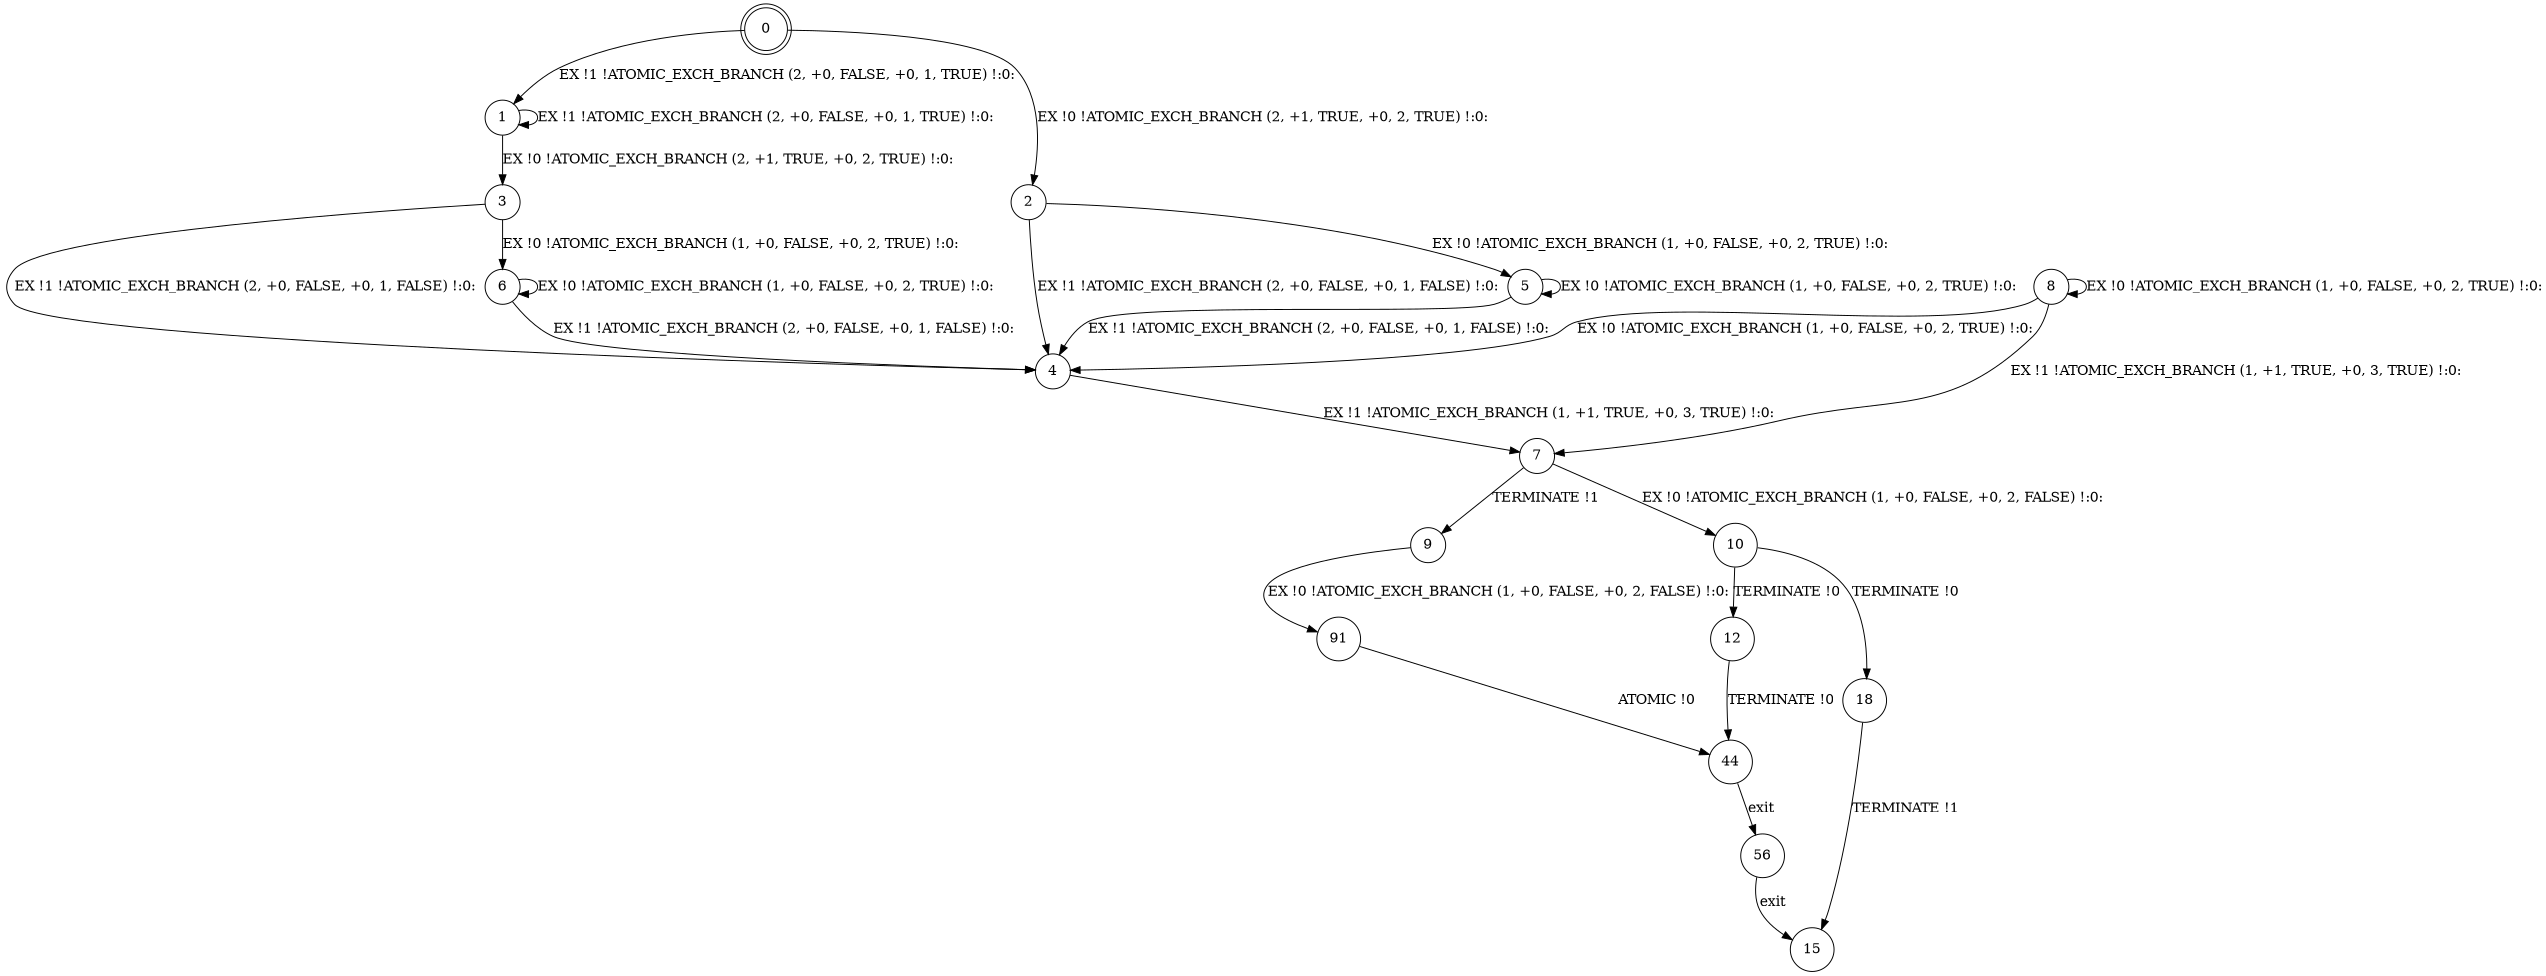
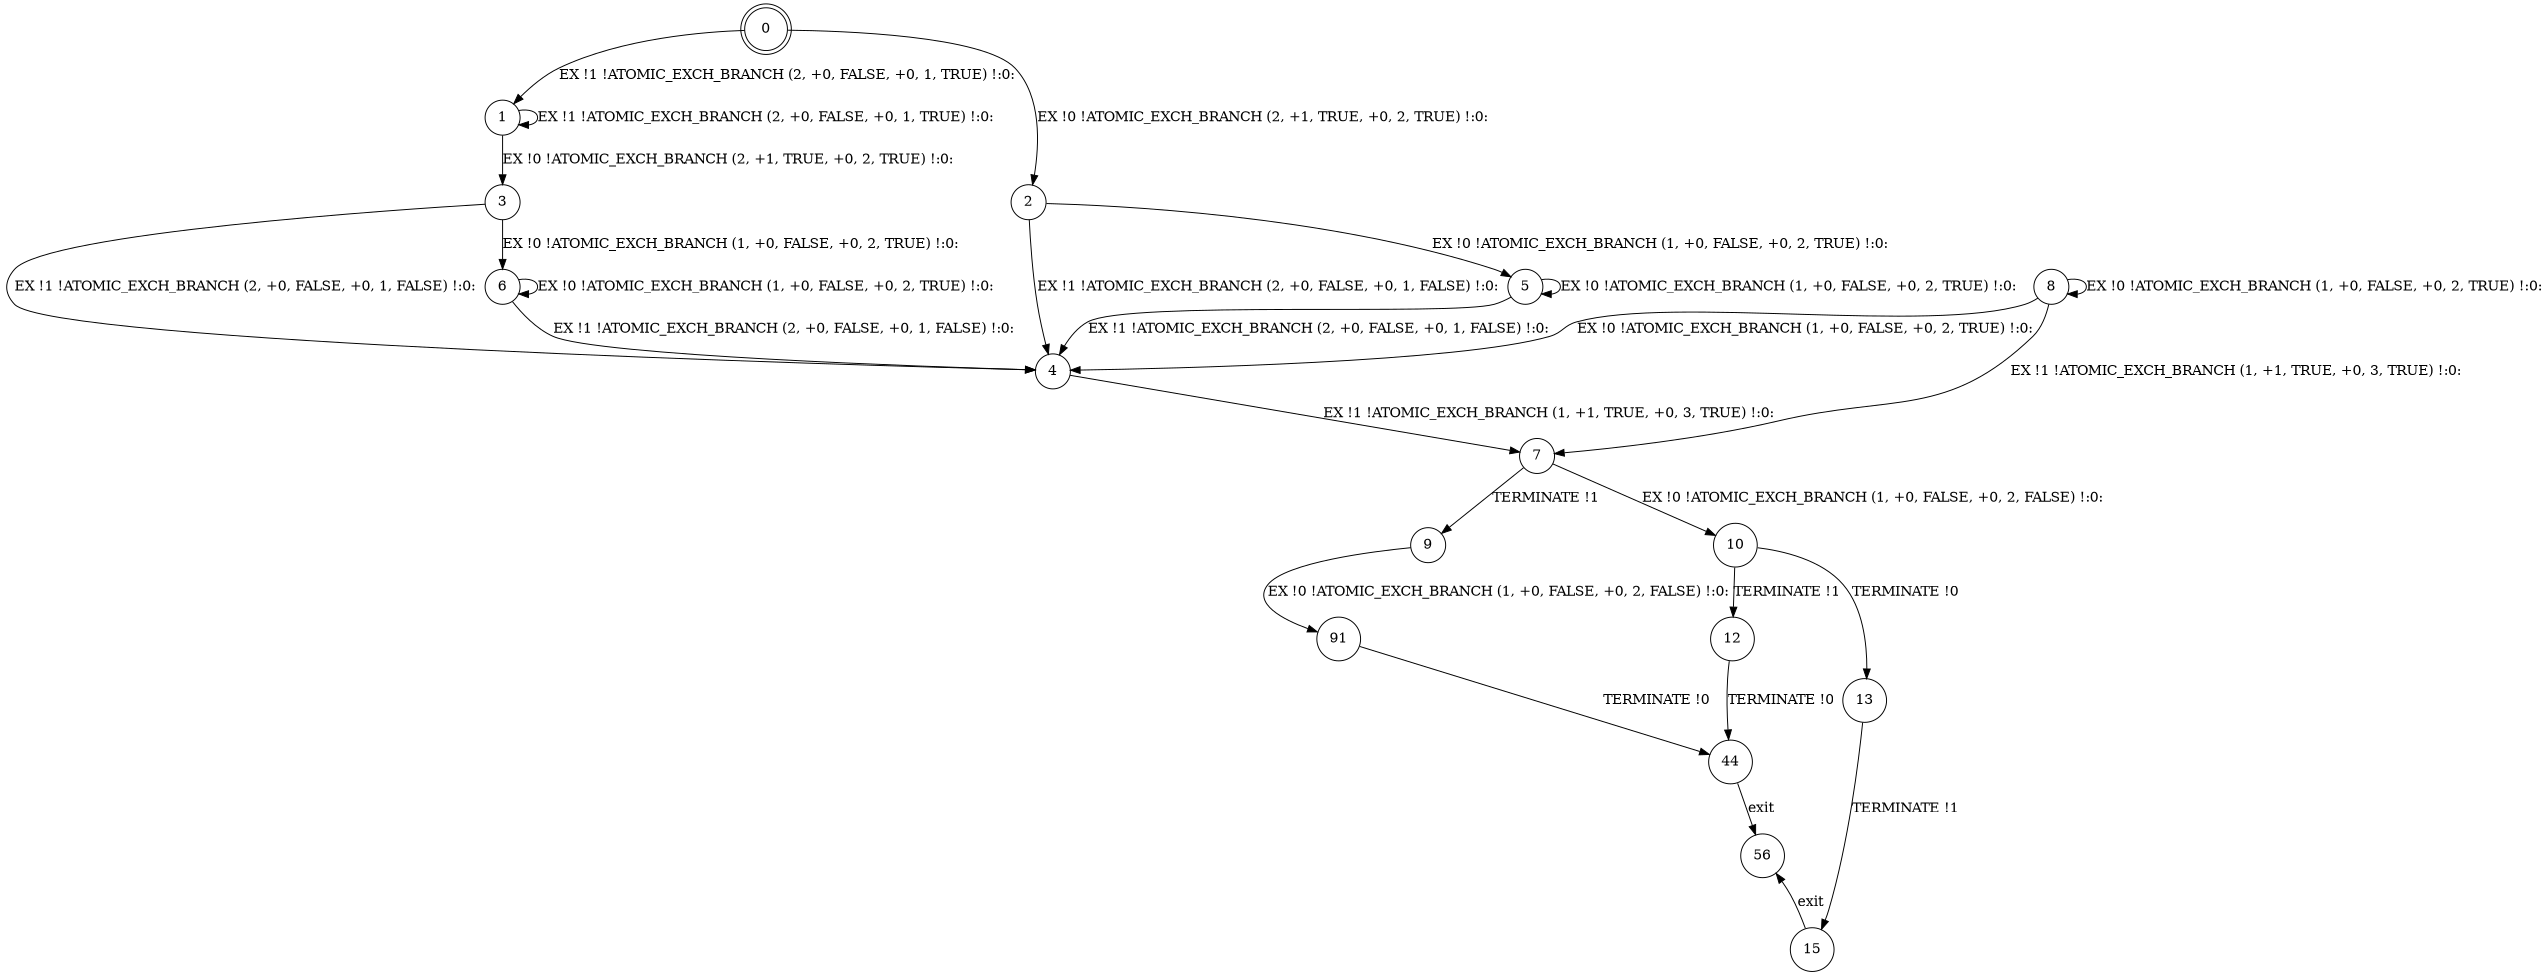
edge "10" -> "12": label "TERMINATE !0" -> "TERMINATE !1"
edge "91" -> "44": label "ATOMIC !0" -> "TERMINATE !0"
node "18": label "18" -> "13"
edge "56" -> "15": reversed
